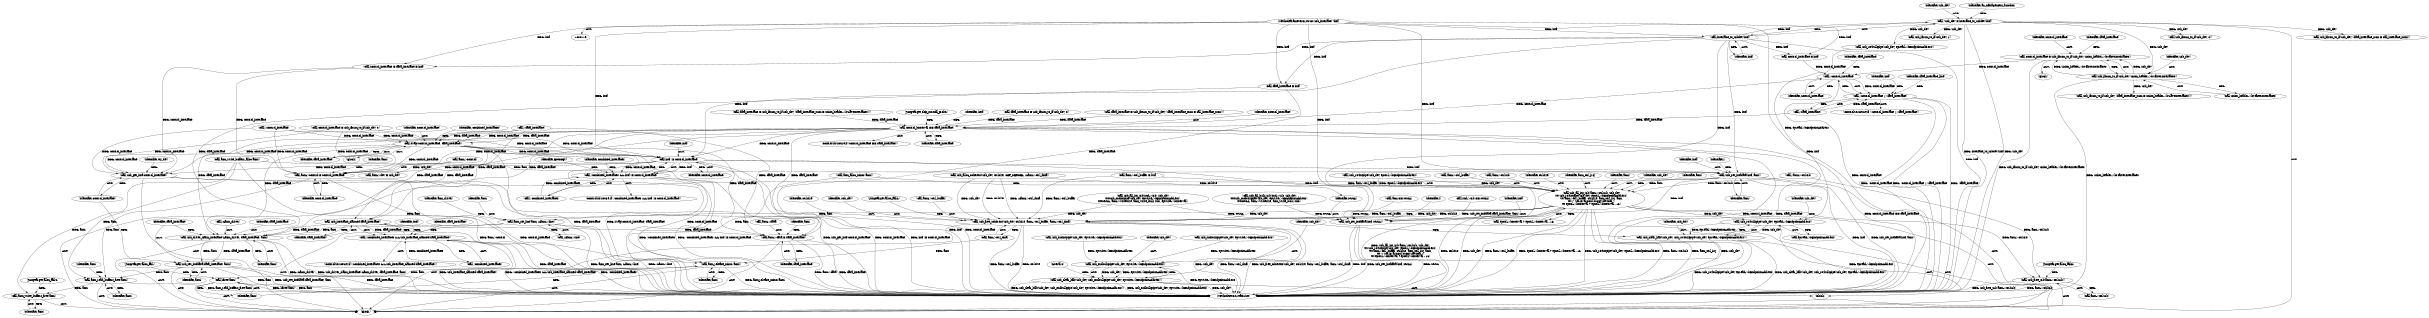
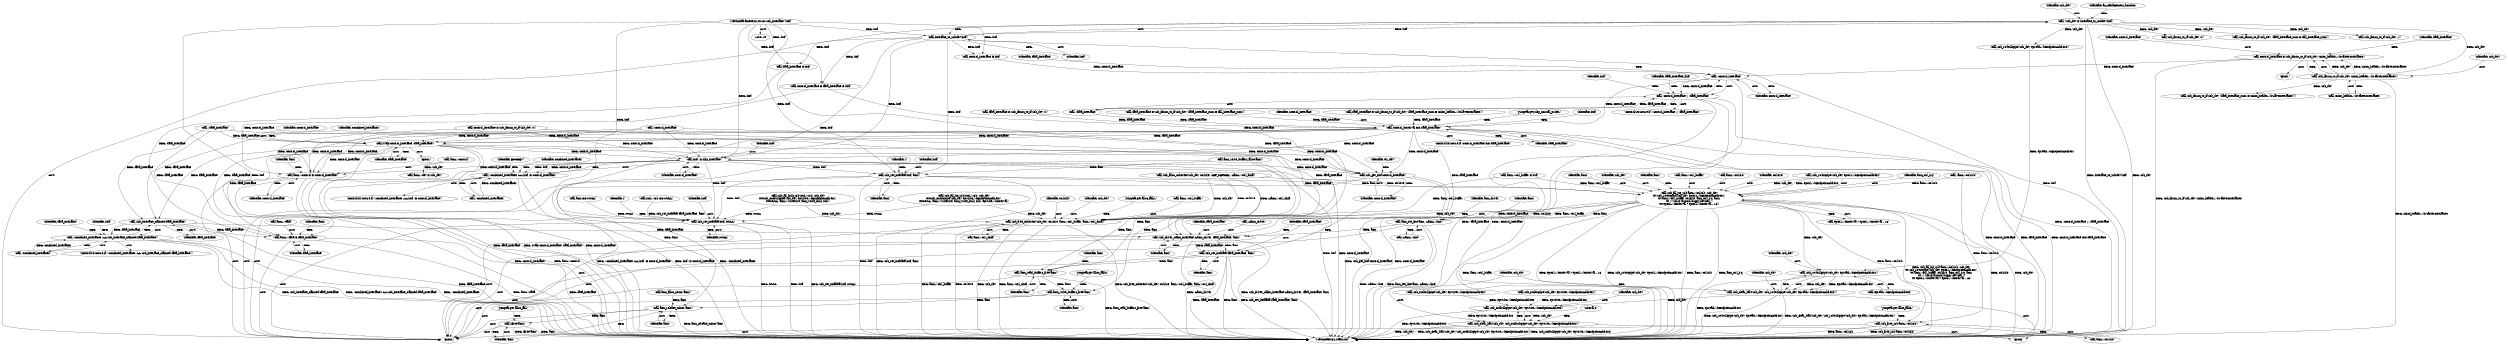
node "(Call,intf != control_interface)": label "(Call,intf != control_interface)" -> "(Call,intf != skip_interface)"
edge "(Call,acm_alloc_minor(acm))" -> "(Identifier,NULL)": now "(Call,usb_set_intfdata(intf, NULL))" -> "(Identifier,NULL)"
edge "(Call,acm->ctrl_dma)" -> "(Call,acm_release_minor(acm))": now "(Call,acm_write_buffers_free(acm))" -> "(Call,acm_release_minor(acm))"
